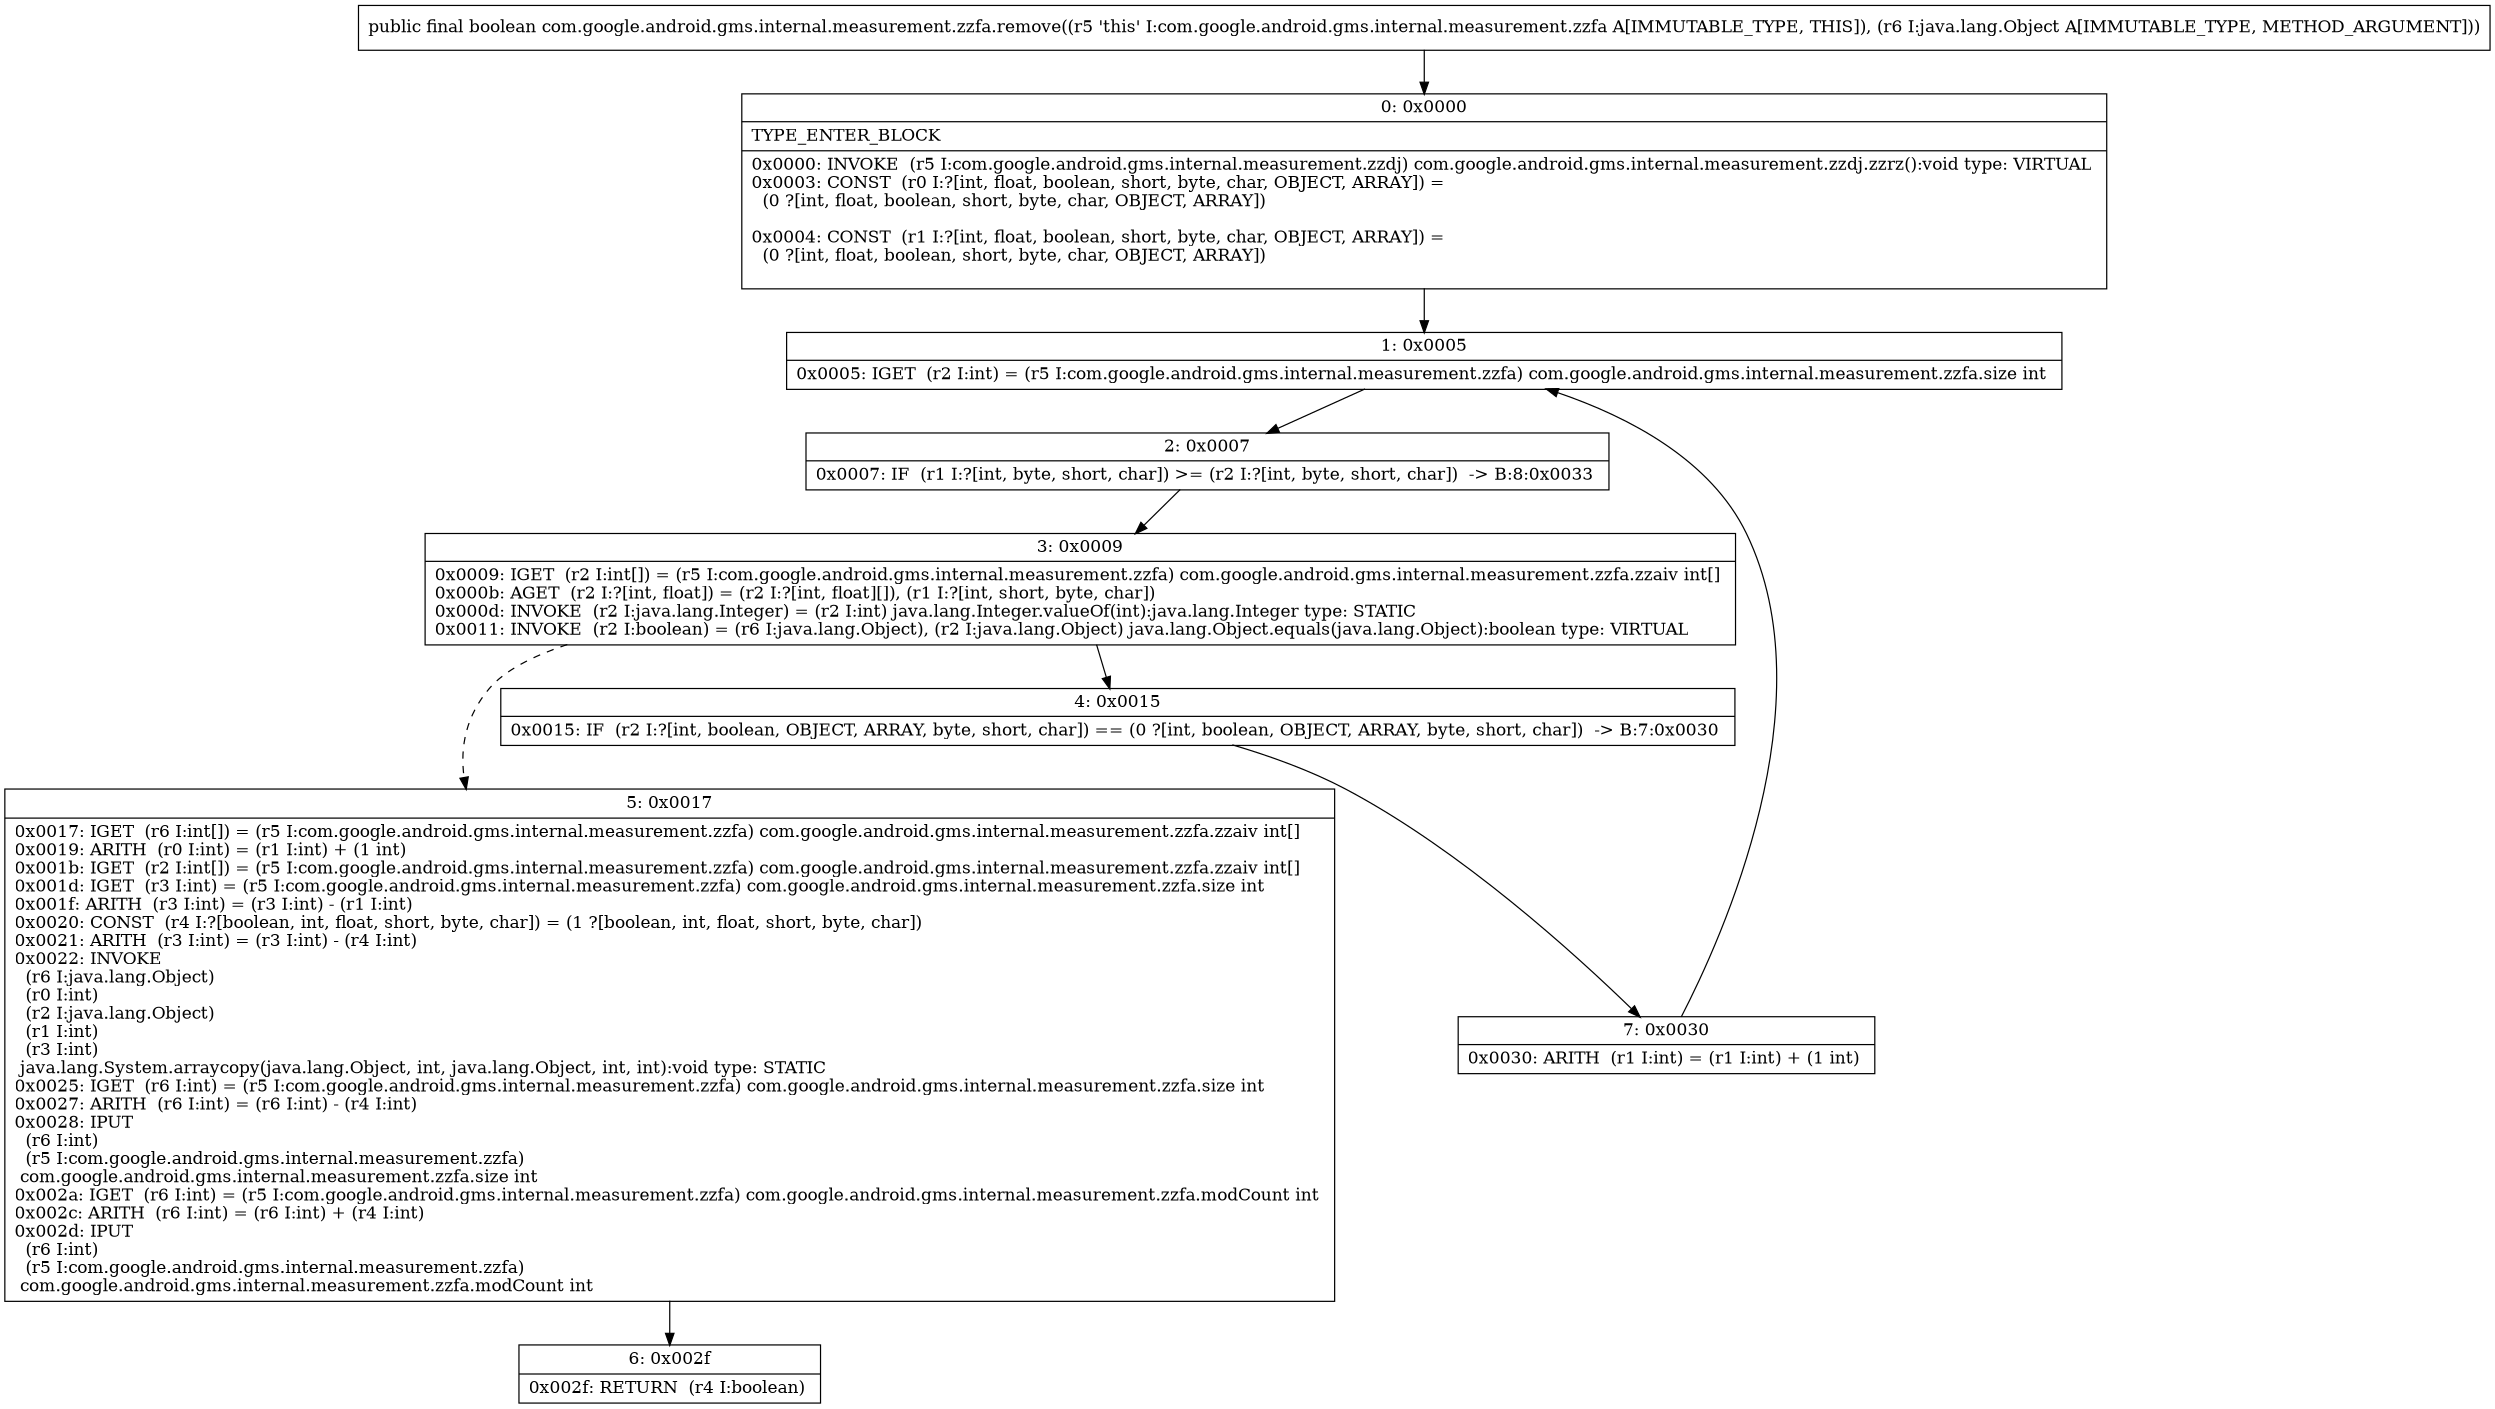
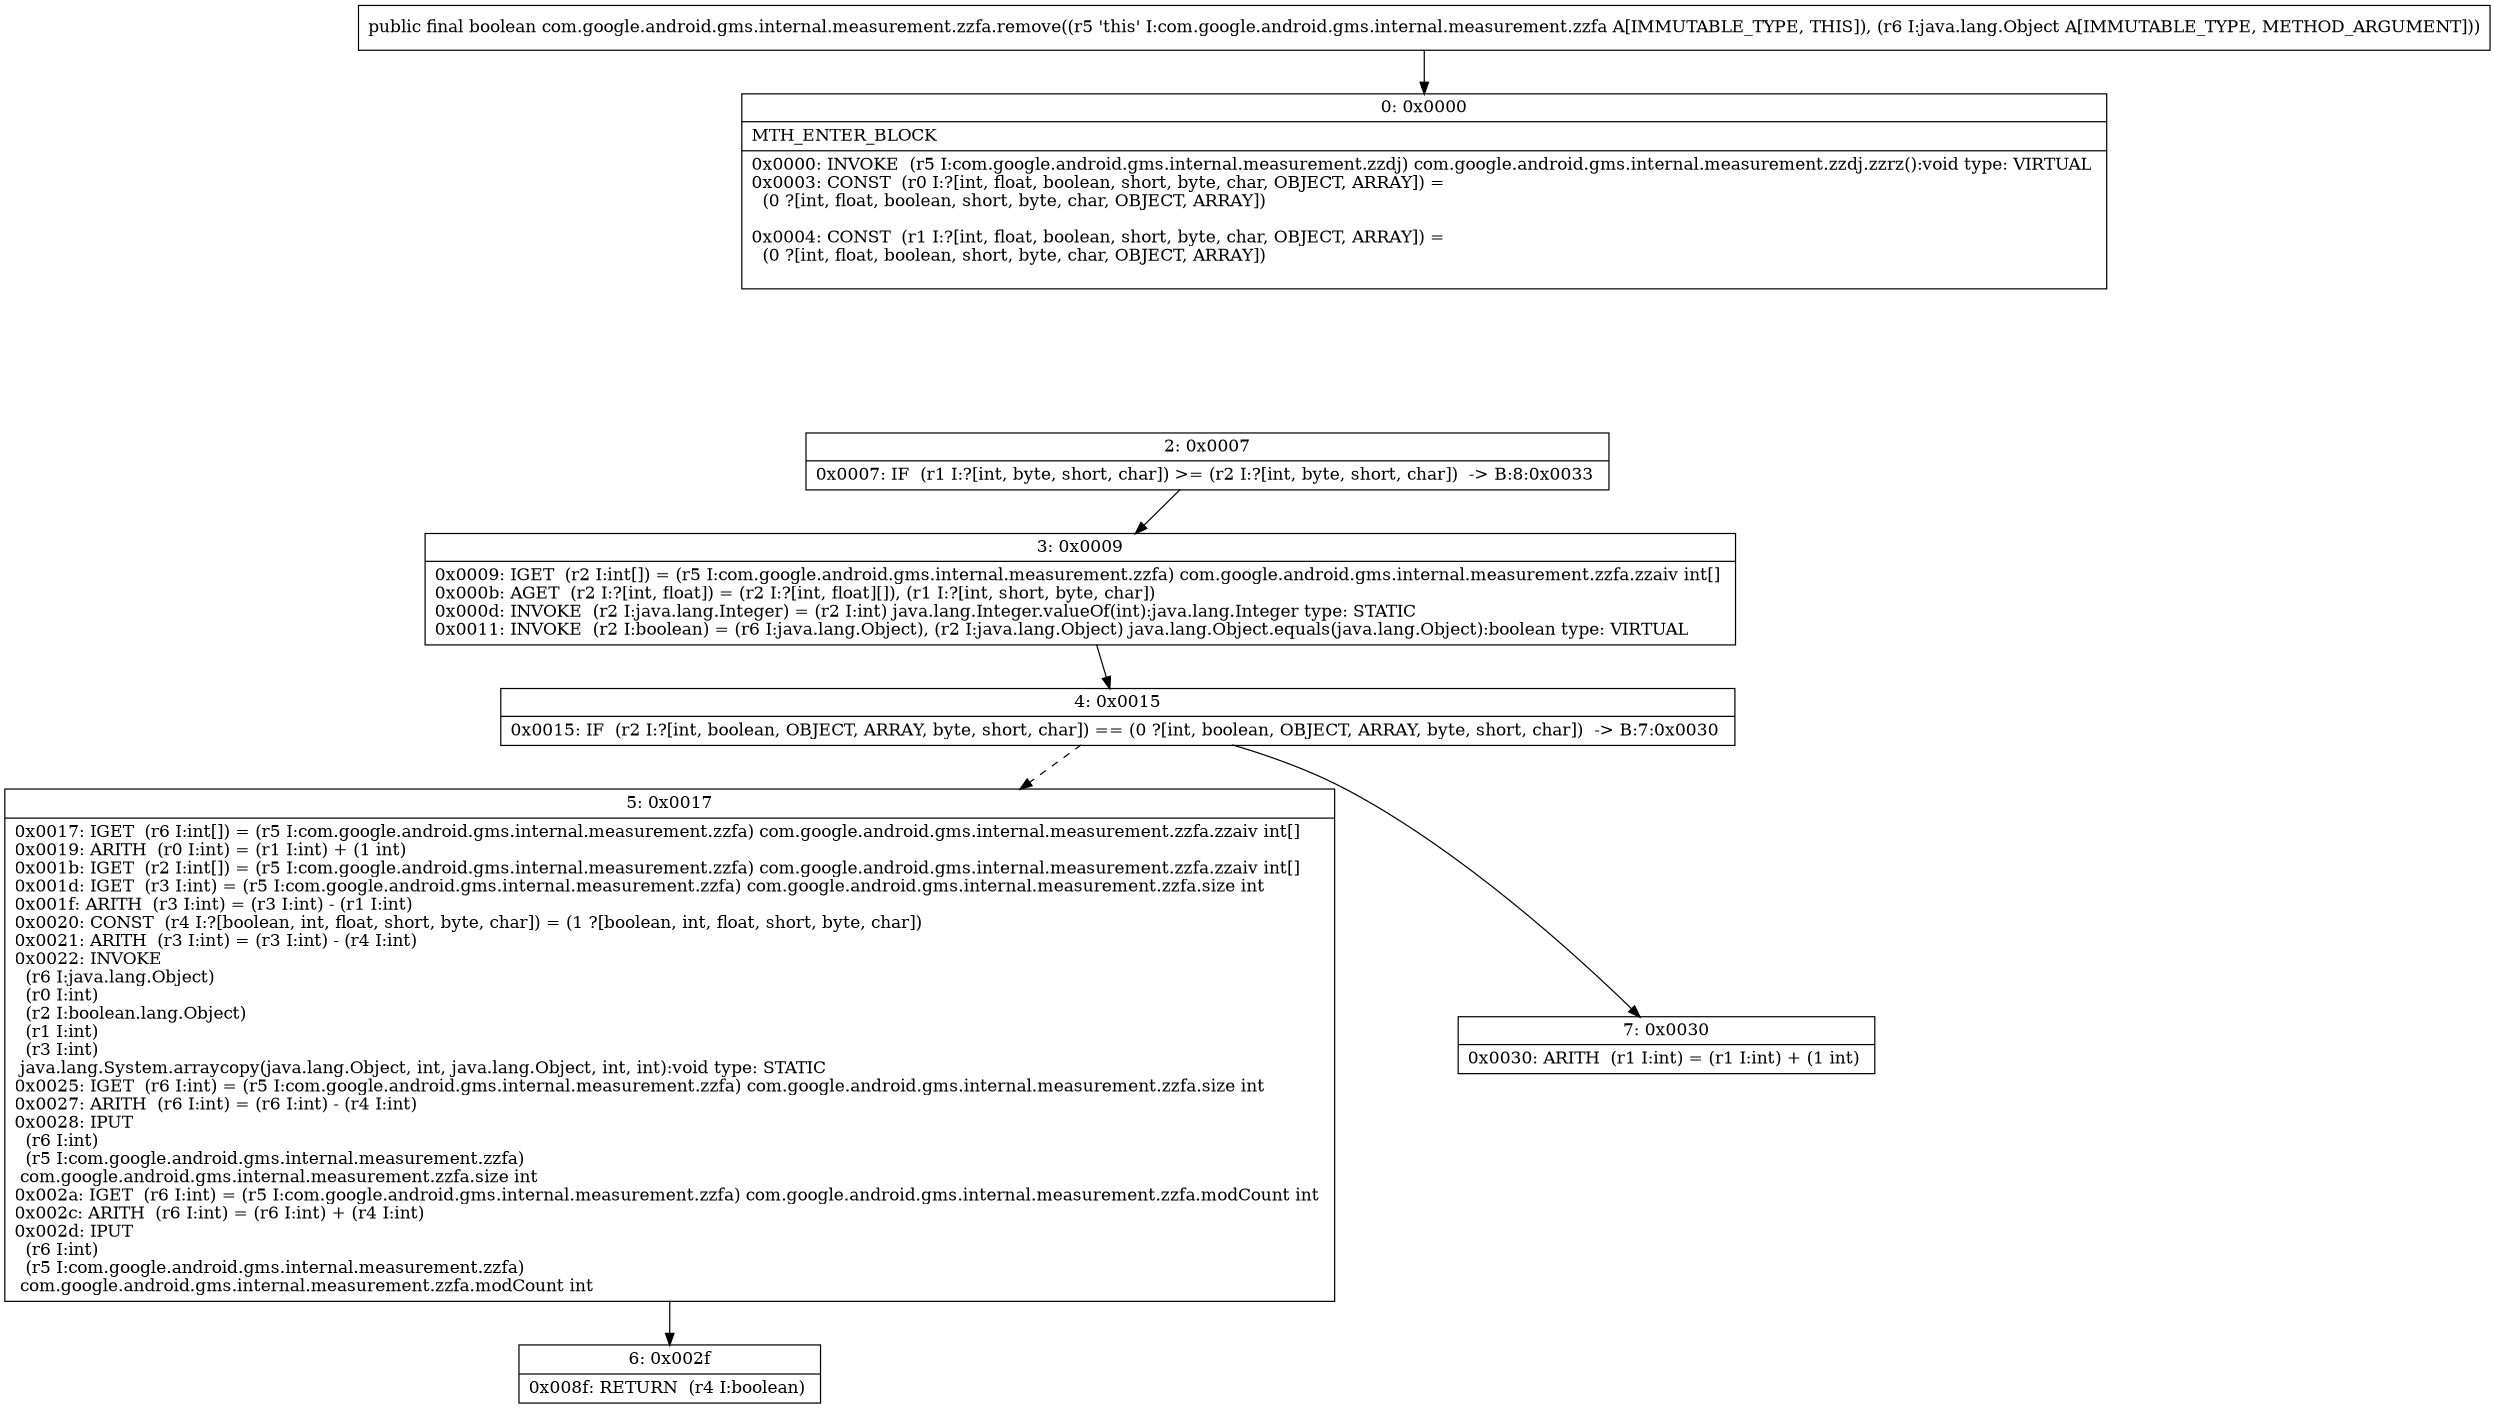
node "0: 0x0000": text "TYPE_ENTER_BLOCK" -> "MTH_ENTER_BLOCK"
node "1: 0x0005": removed
edge "3: 0x0009" -> "5: 0x0017": now "4: 0x0015" -> "5: 0x0017"
node "5: 0x0017": text "(r2 I:java.lang.Object)" -> "(r2 I:boolean.lang.Object)"
node "6: 0x002f": text "0x002f: RETURN  (r4 I:boolean)" -> "0x008f: RETURN  (r4 I:boolean)"
